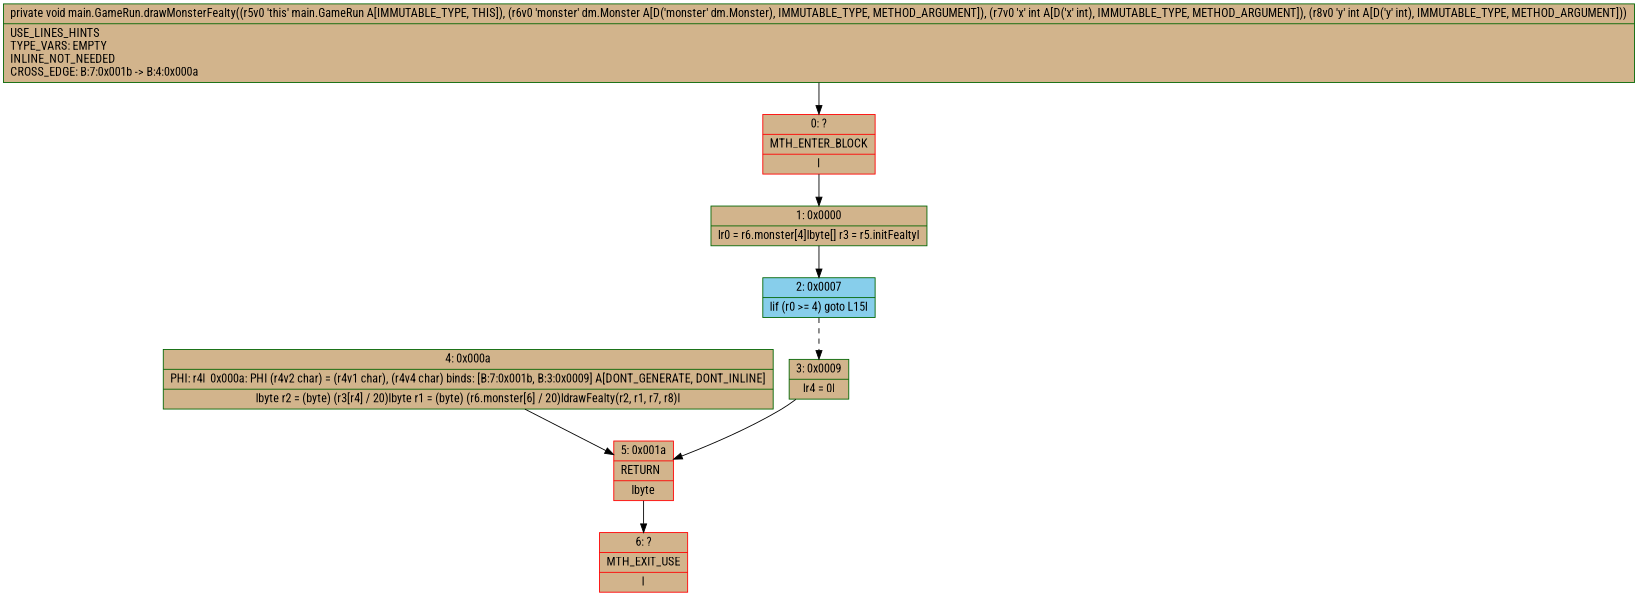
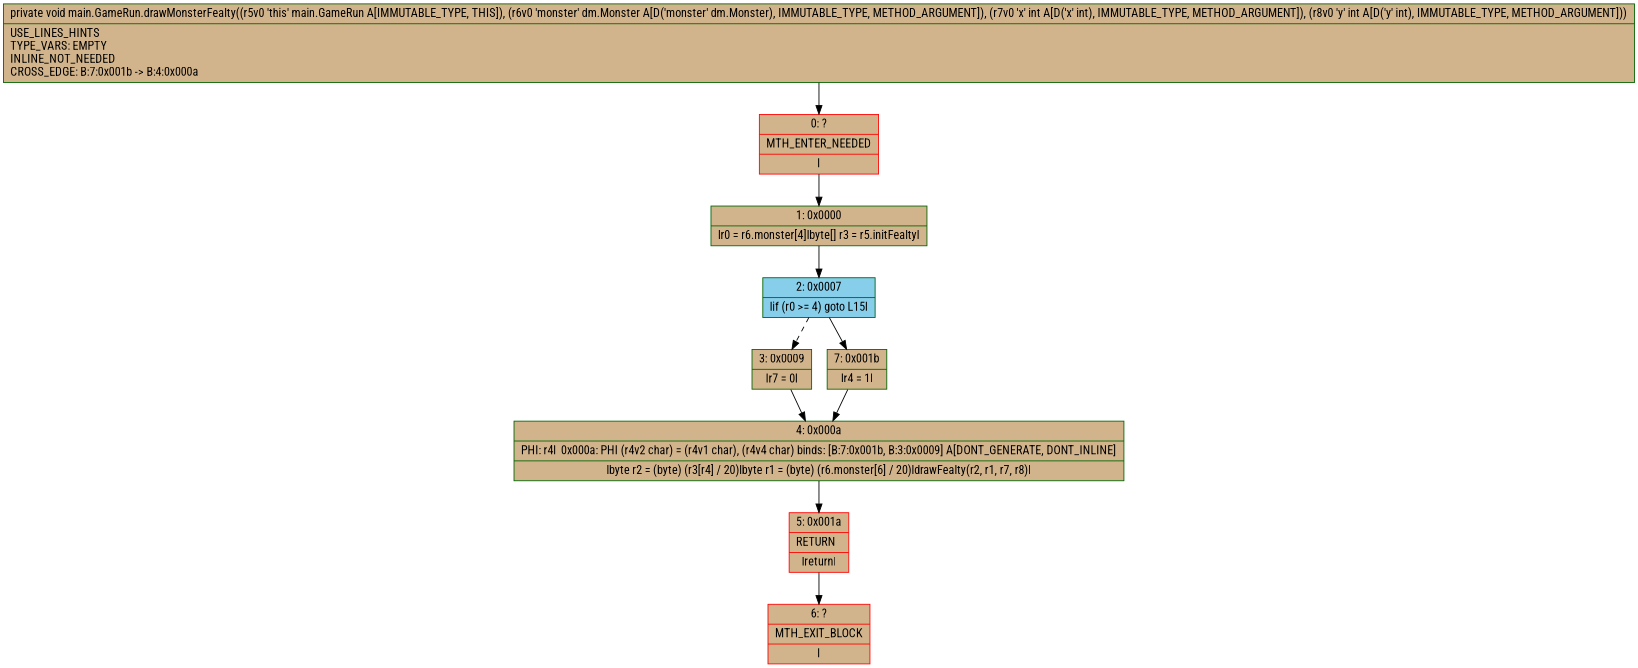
node "0: ?": text "MTH_ENTER_BLOCK" -> "MTH_ENTER_NEEDED"
node "7: 0x001b": added
node "3: 0x0009": text "lr4 = 0l" -> "lr7 = 0l"
edge "3: 0x0009" -> "5: 0x001a": now "3: 0x0009" -> "4: 0x000a"
node "5: 0x001a": text "lbyte" -> "lreturnl"
node "6: ?": text "MTH_EXIT_USE" -> "MTH_EXIT_BLOCK"
